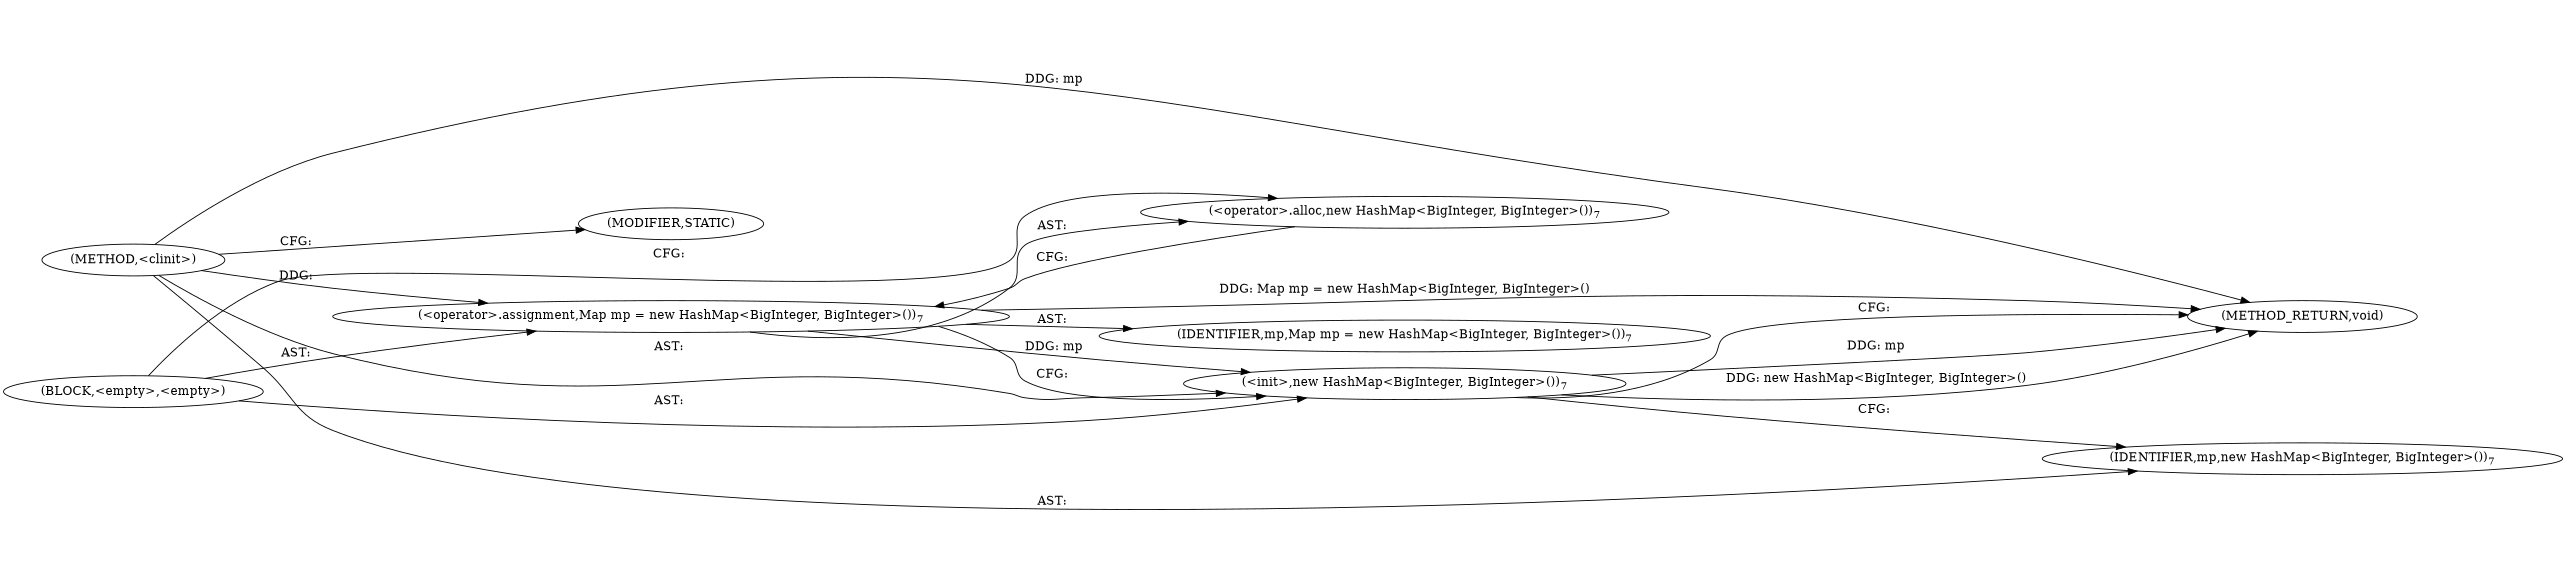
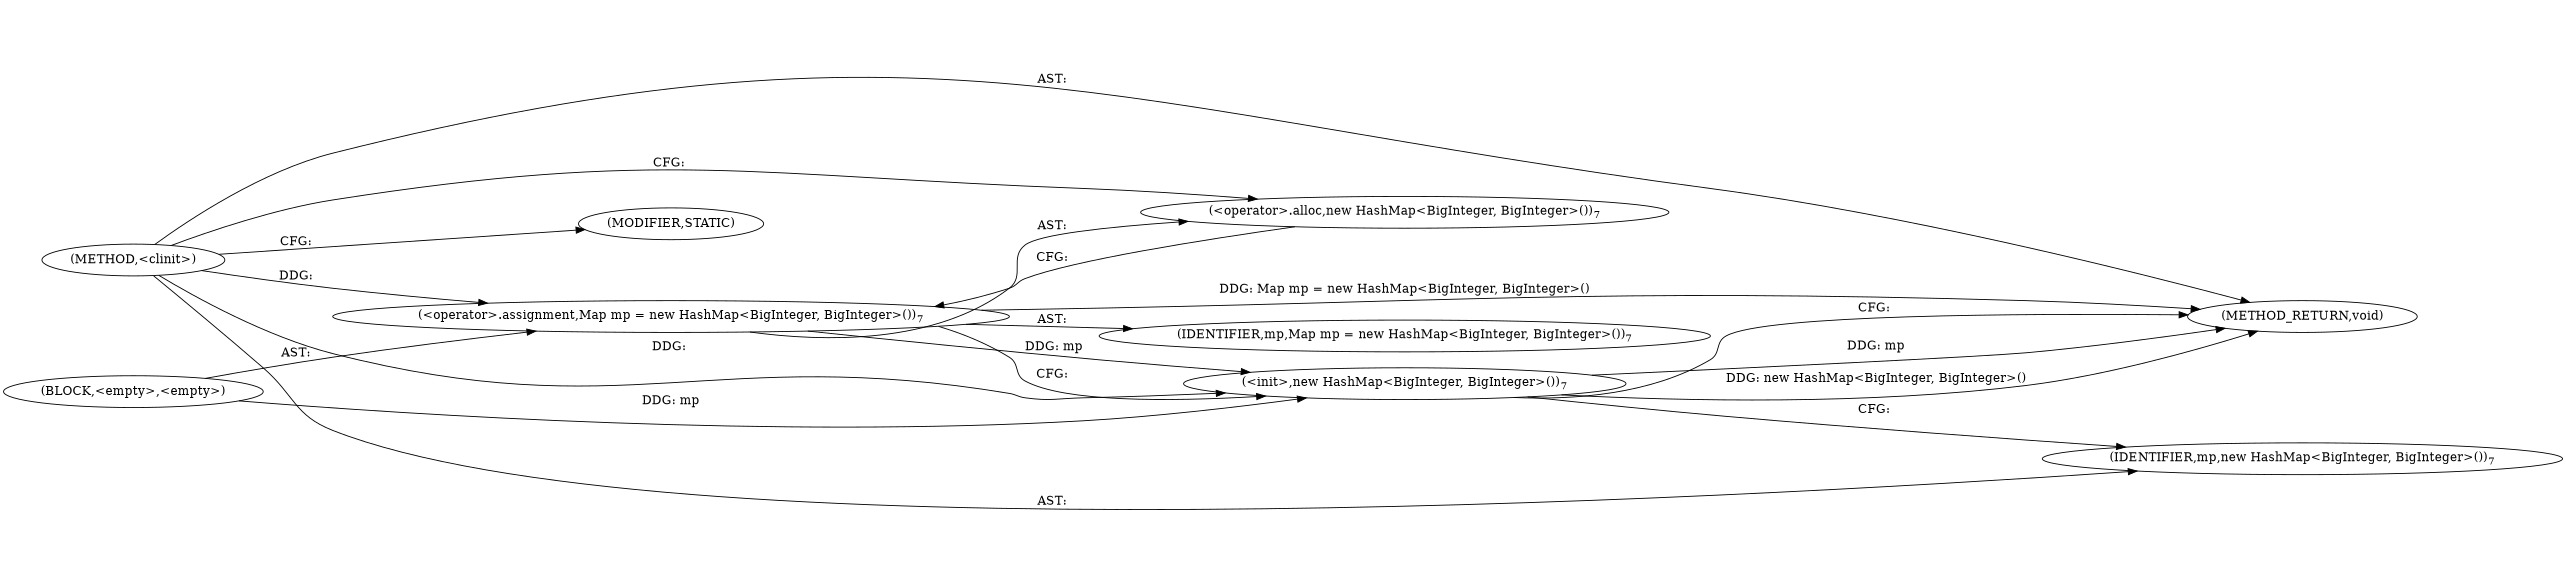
edge "(METHOD,<clinit>)" -> "(METHOD_RETURN,void)": label "DDG: mp" -> "AST: "
edge "(BLOCK,<empty>,<empty>)" -> "(<operator>.alloc,new HashMap<BigInteger, BigInteger>())": now "(METHOD,<clinit>)" -> "(<operator>.alloc,new HashMap<BigInteger, BigInteger>())"
edge "(METHOD,<clinit>)" -> "(<init>,new HashMap<BigInteger, BigInteger>())": label "AST: " -> "DDG: "
edge "(BLOCK,<empty>,<empty>)" -> "(<init>,new HashMap<BigInteger, BigInteger>())": label "AST: " -> "DDG: mp"
